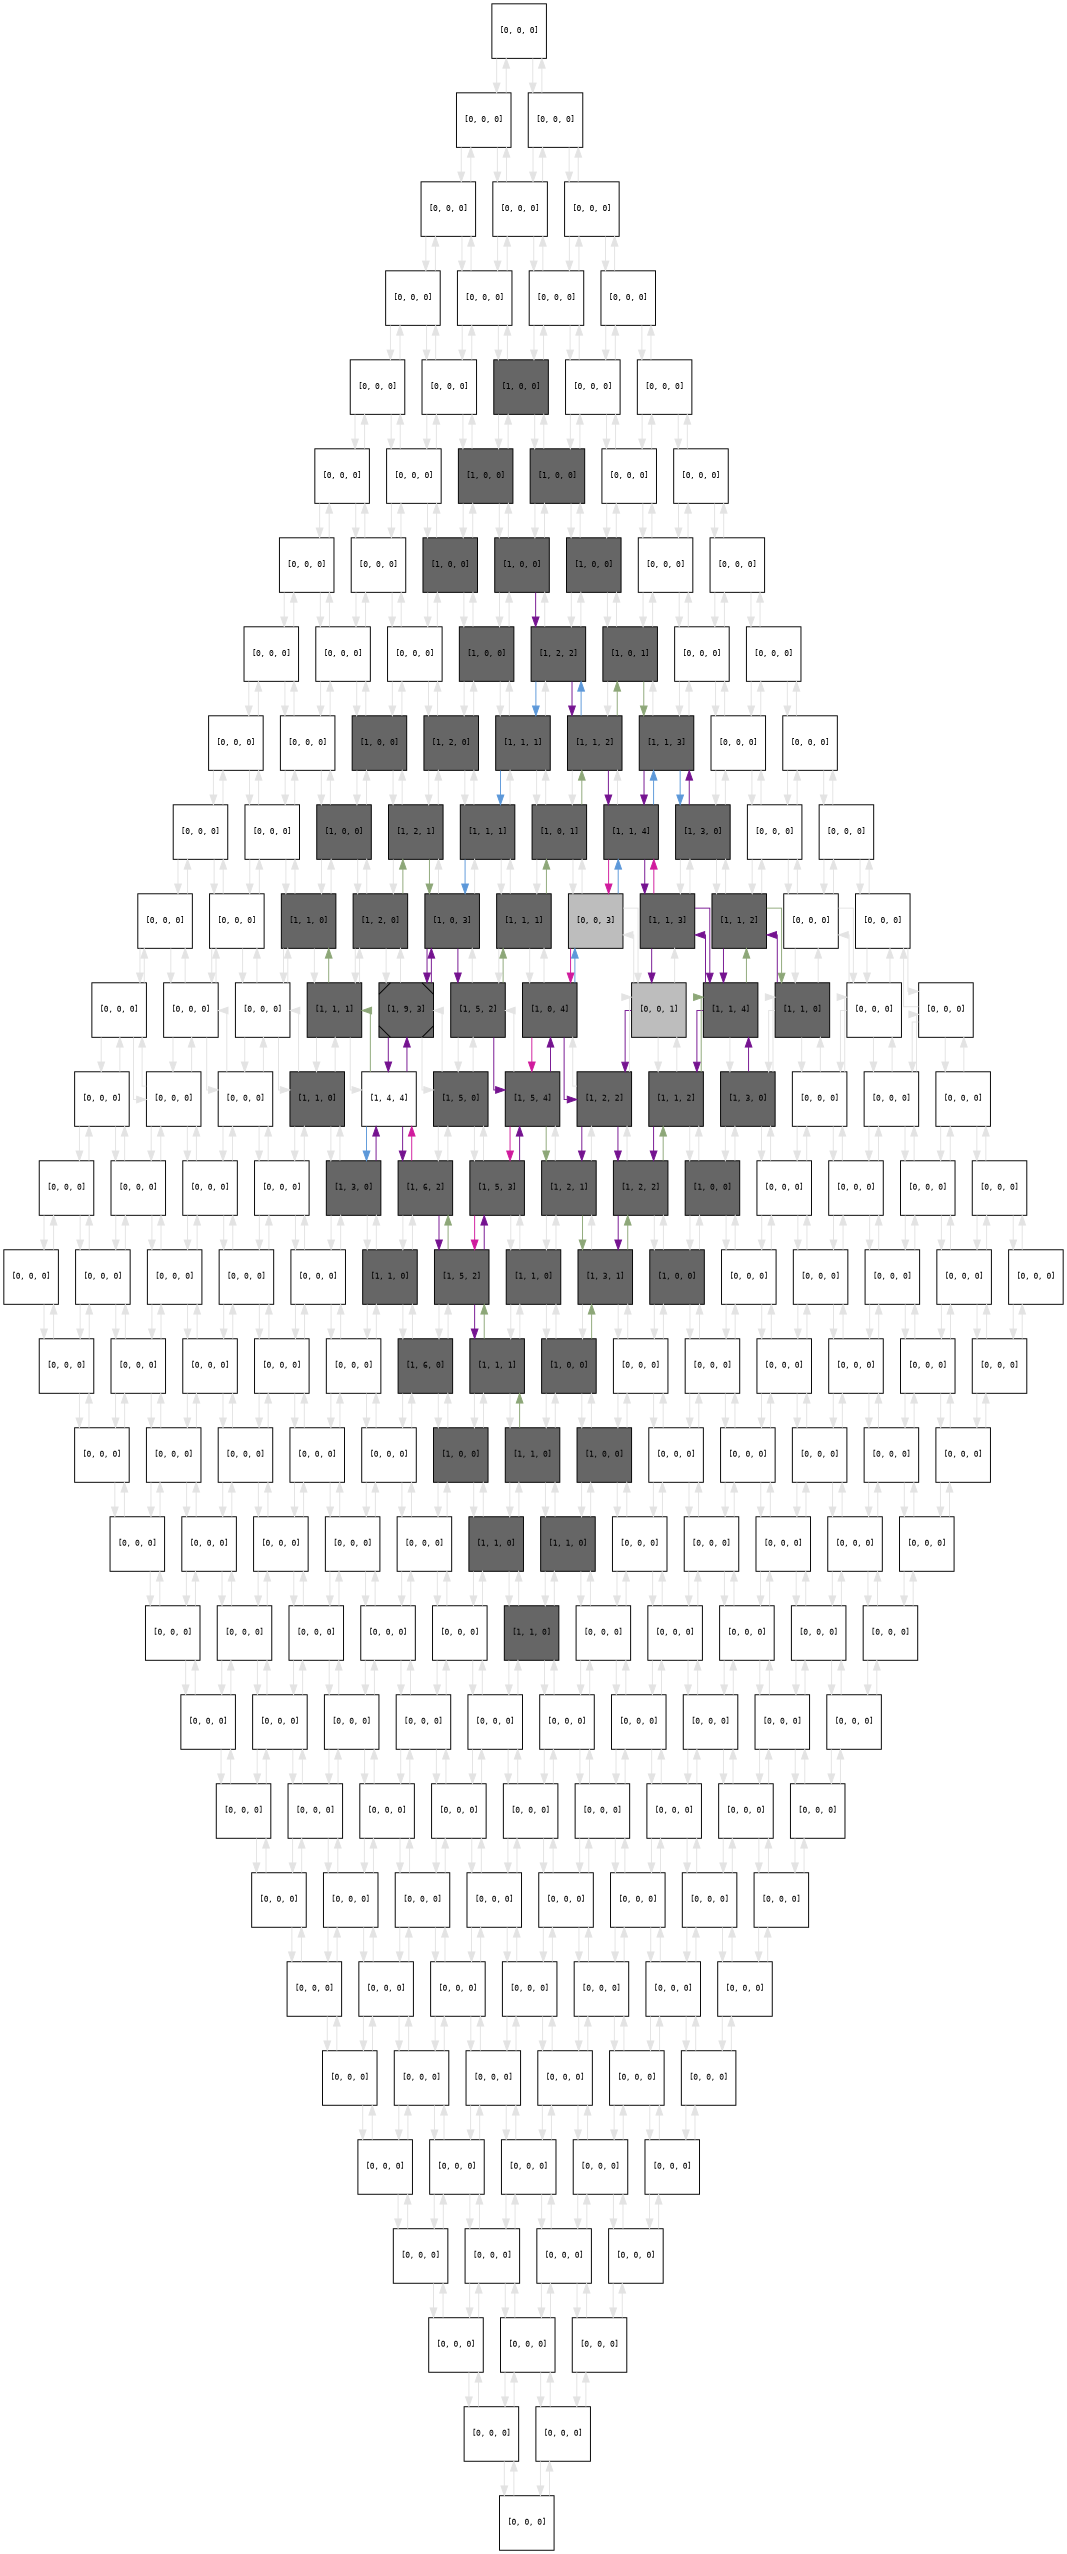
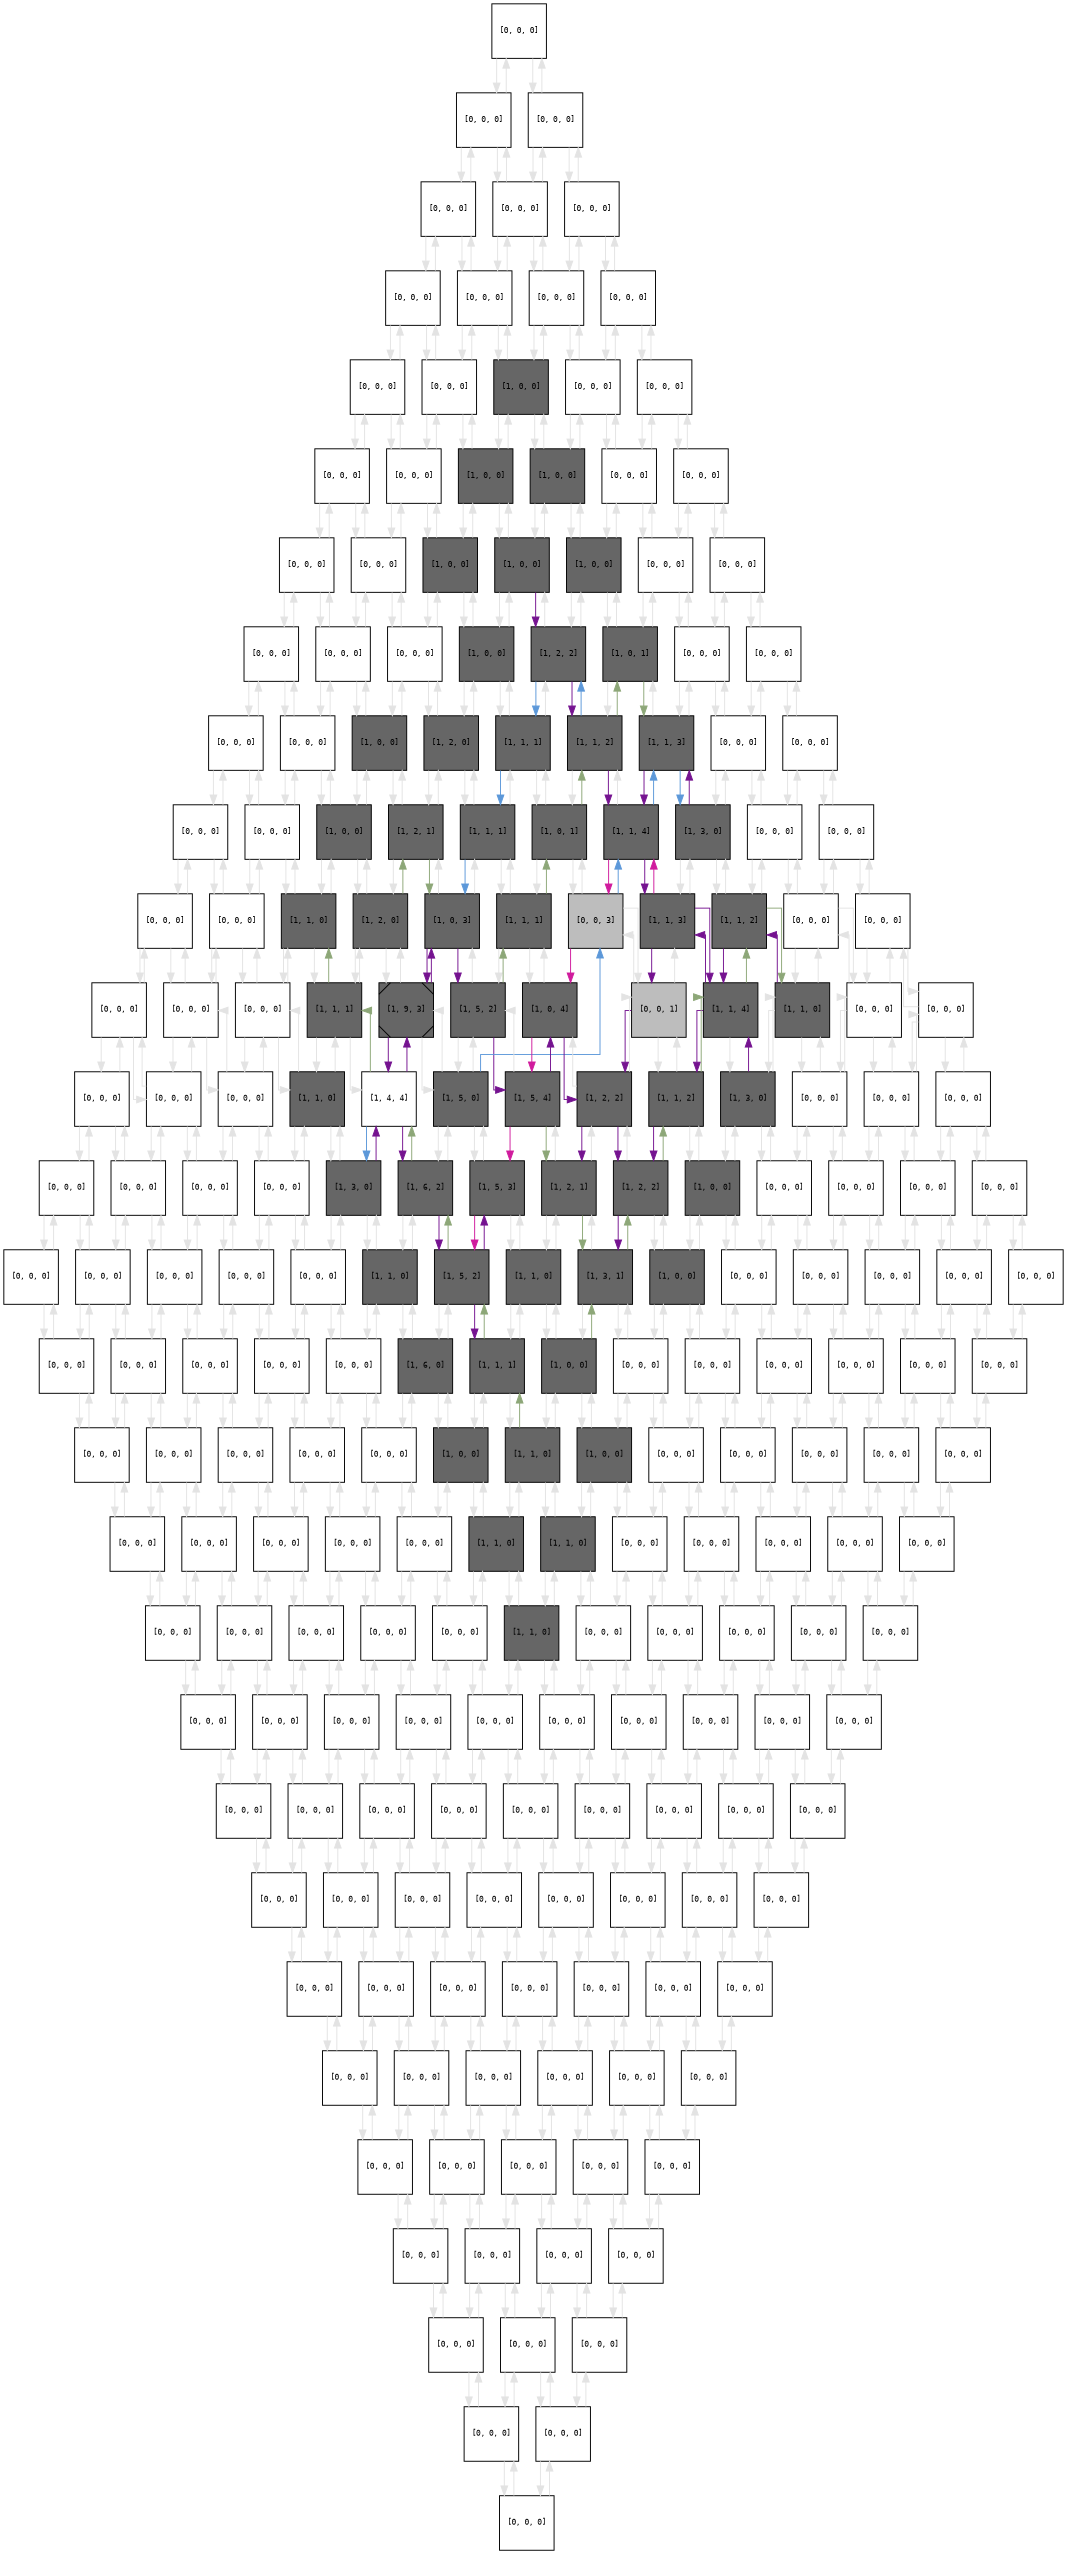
edge "[1, 0, 4]" -> "[0, 0, 3]": now "[1, 5, 0]" -> "[0, 0, 3]"
edge "[1, 6, 2]" -> "[1, 4, 4]": color #d01b9d -> #8da778
edge "[1, 5, 3]" -> "[1, 5, 4]": removed
